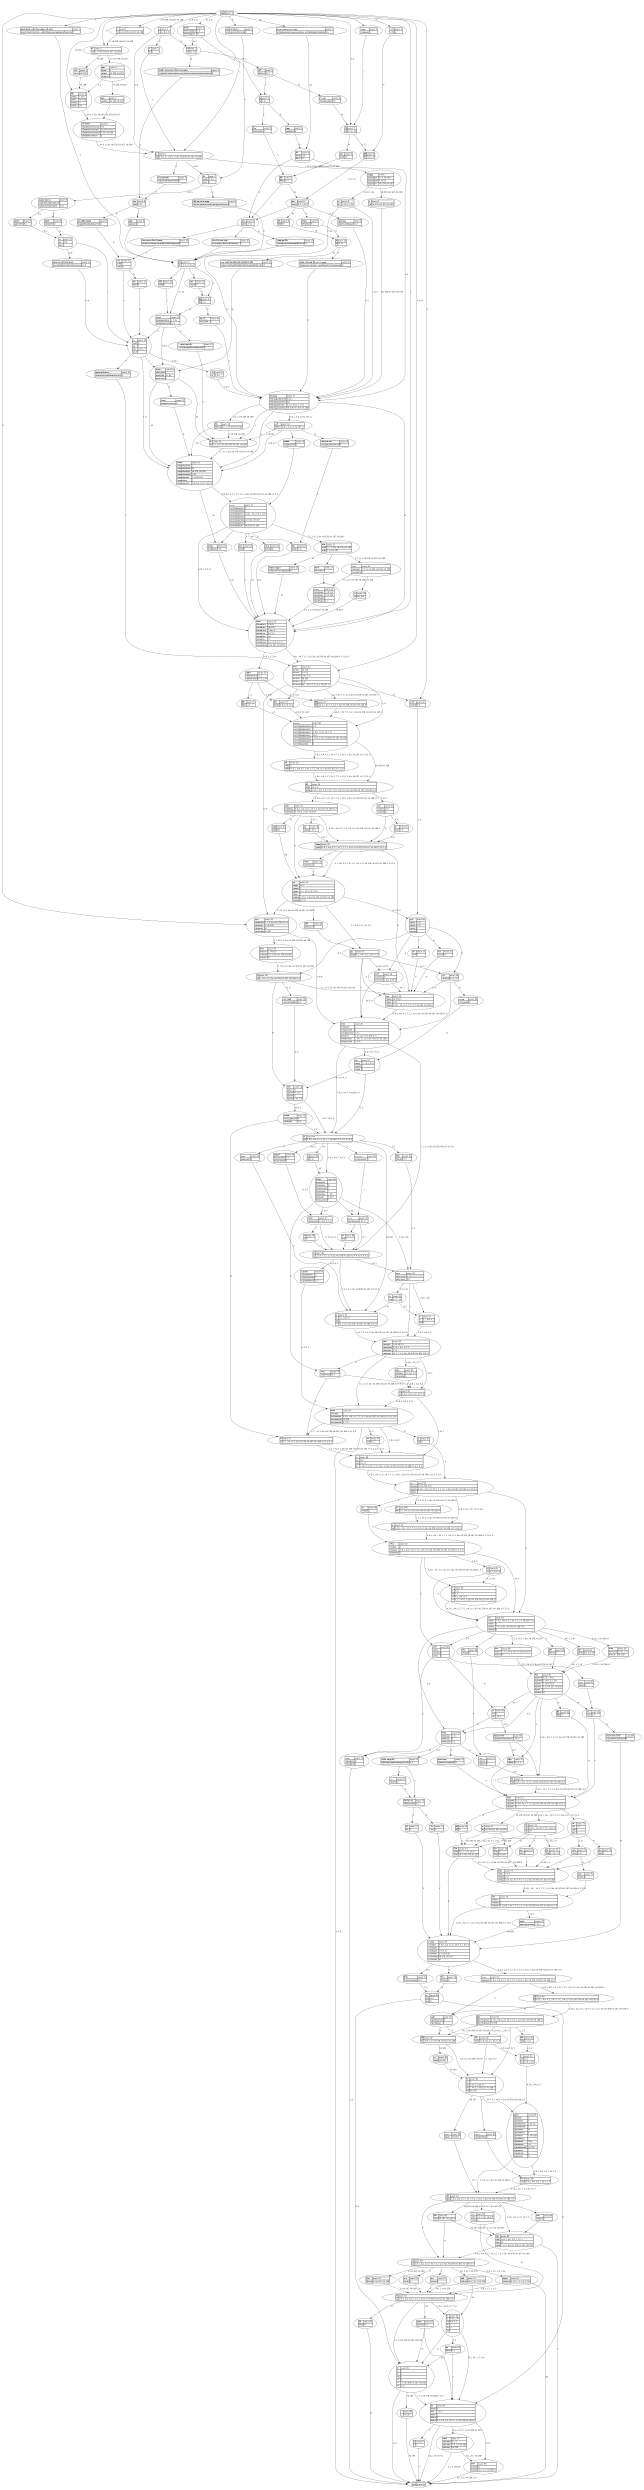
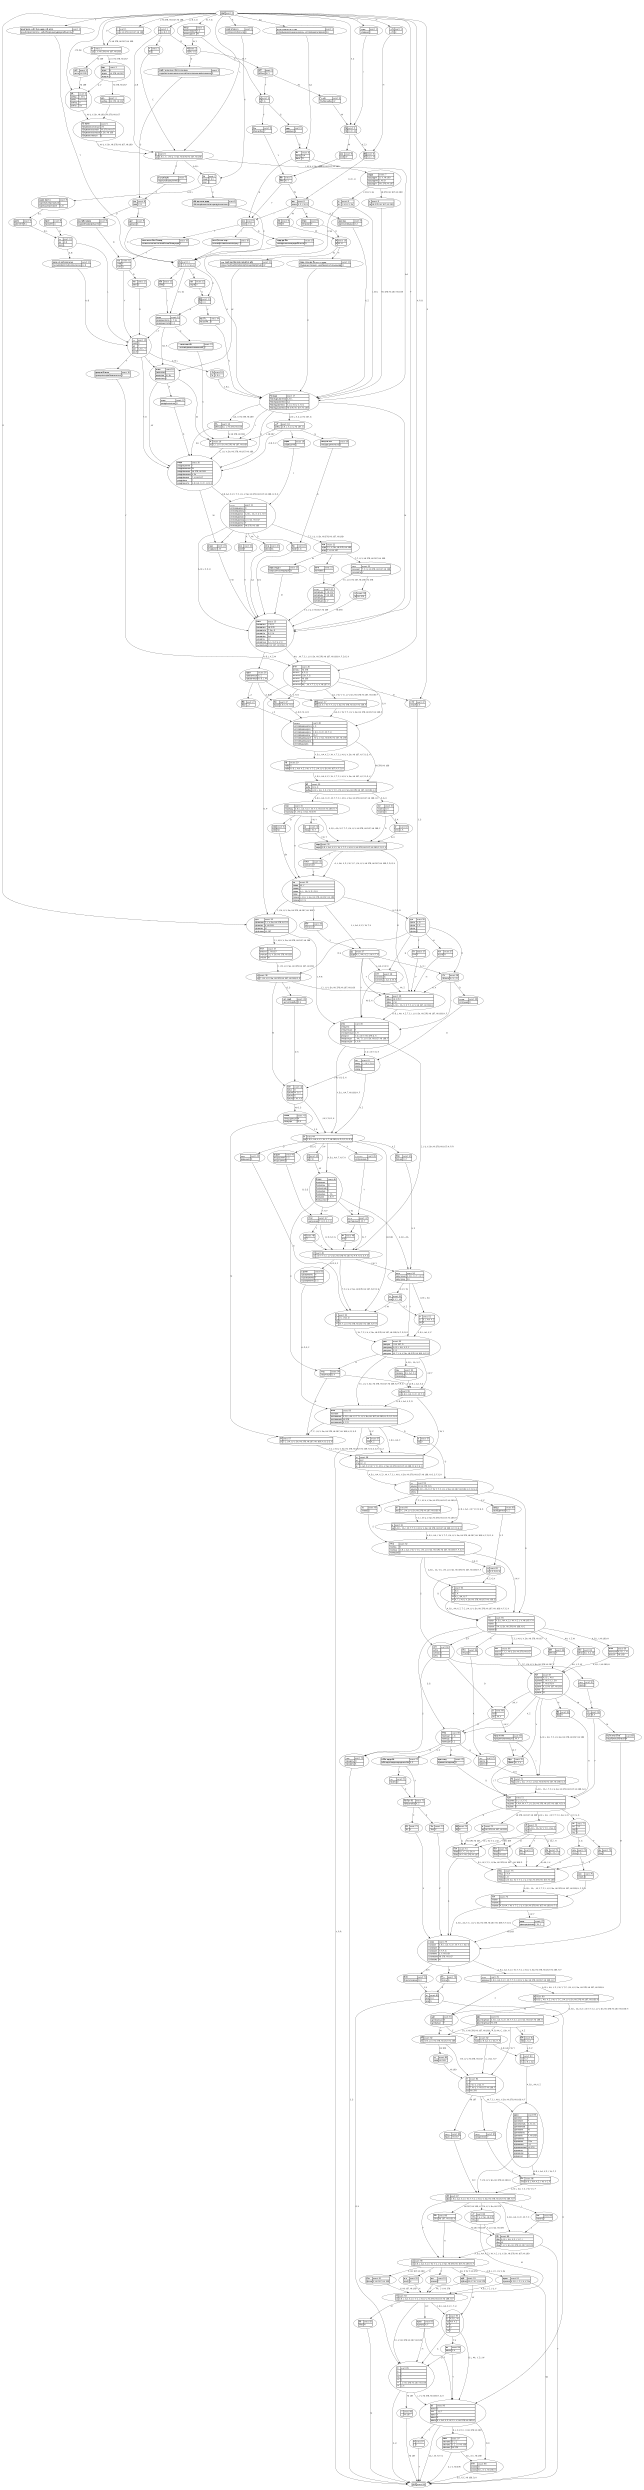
edge "еднм прст н" -> "прмт": removed, label "A"
node "свбд с": added
